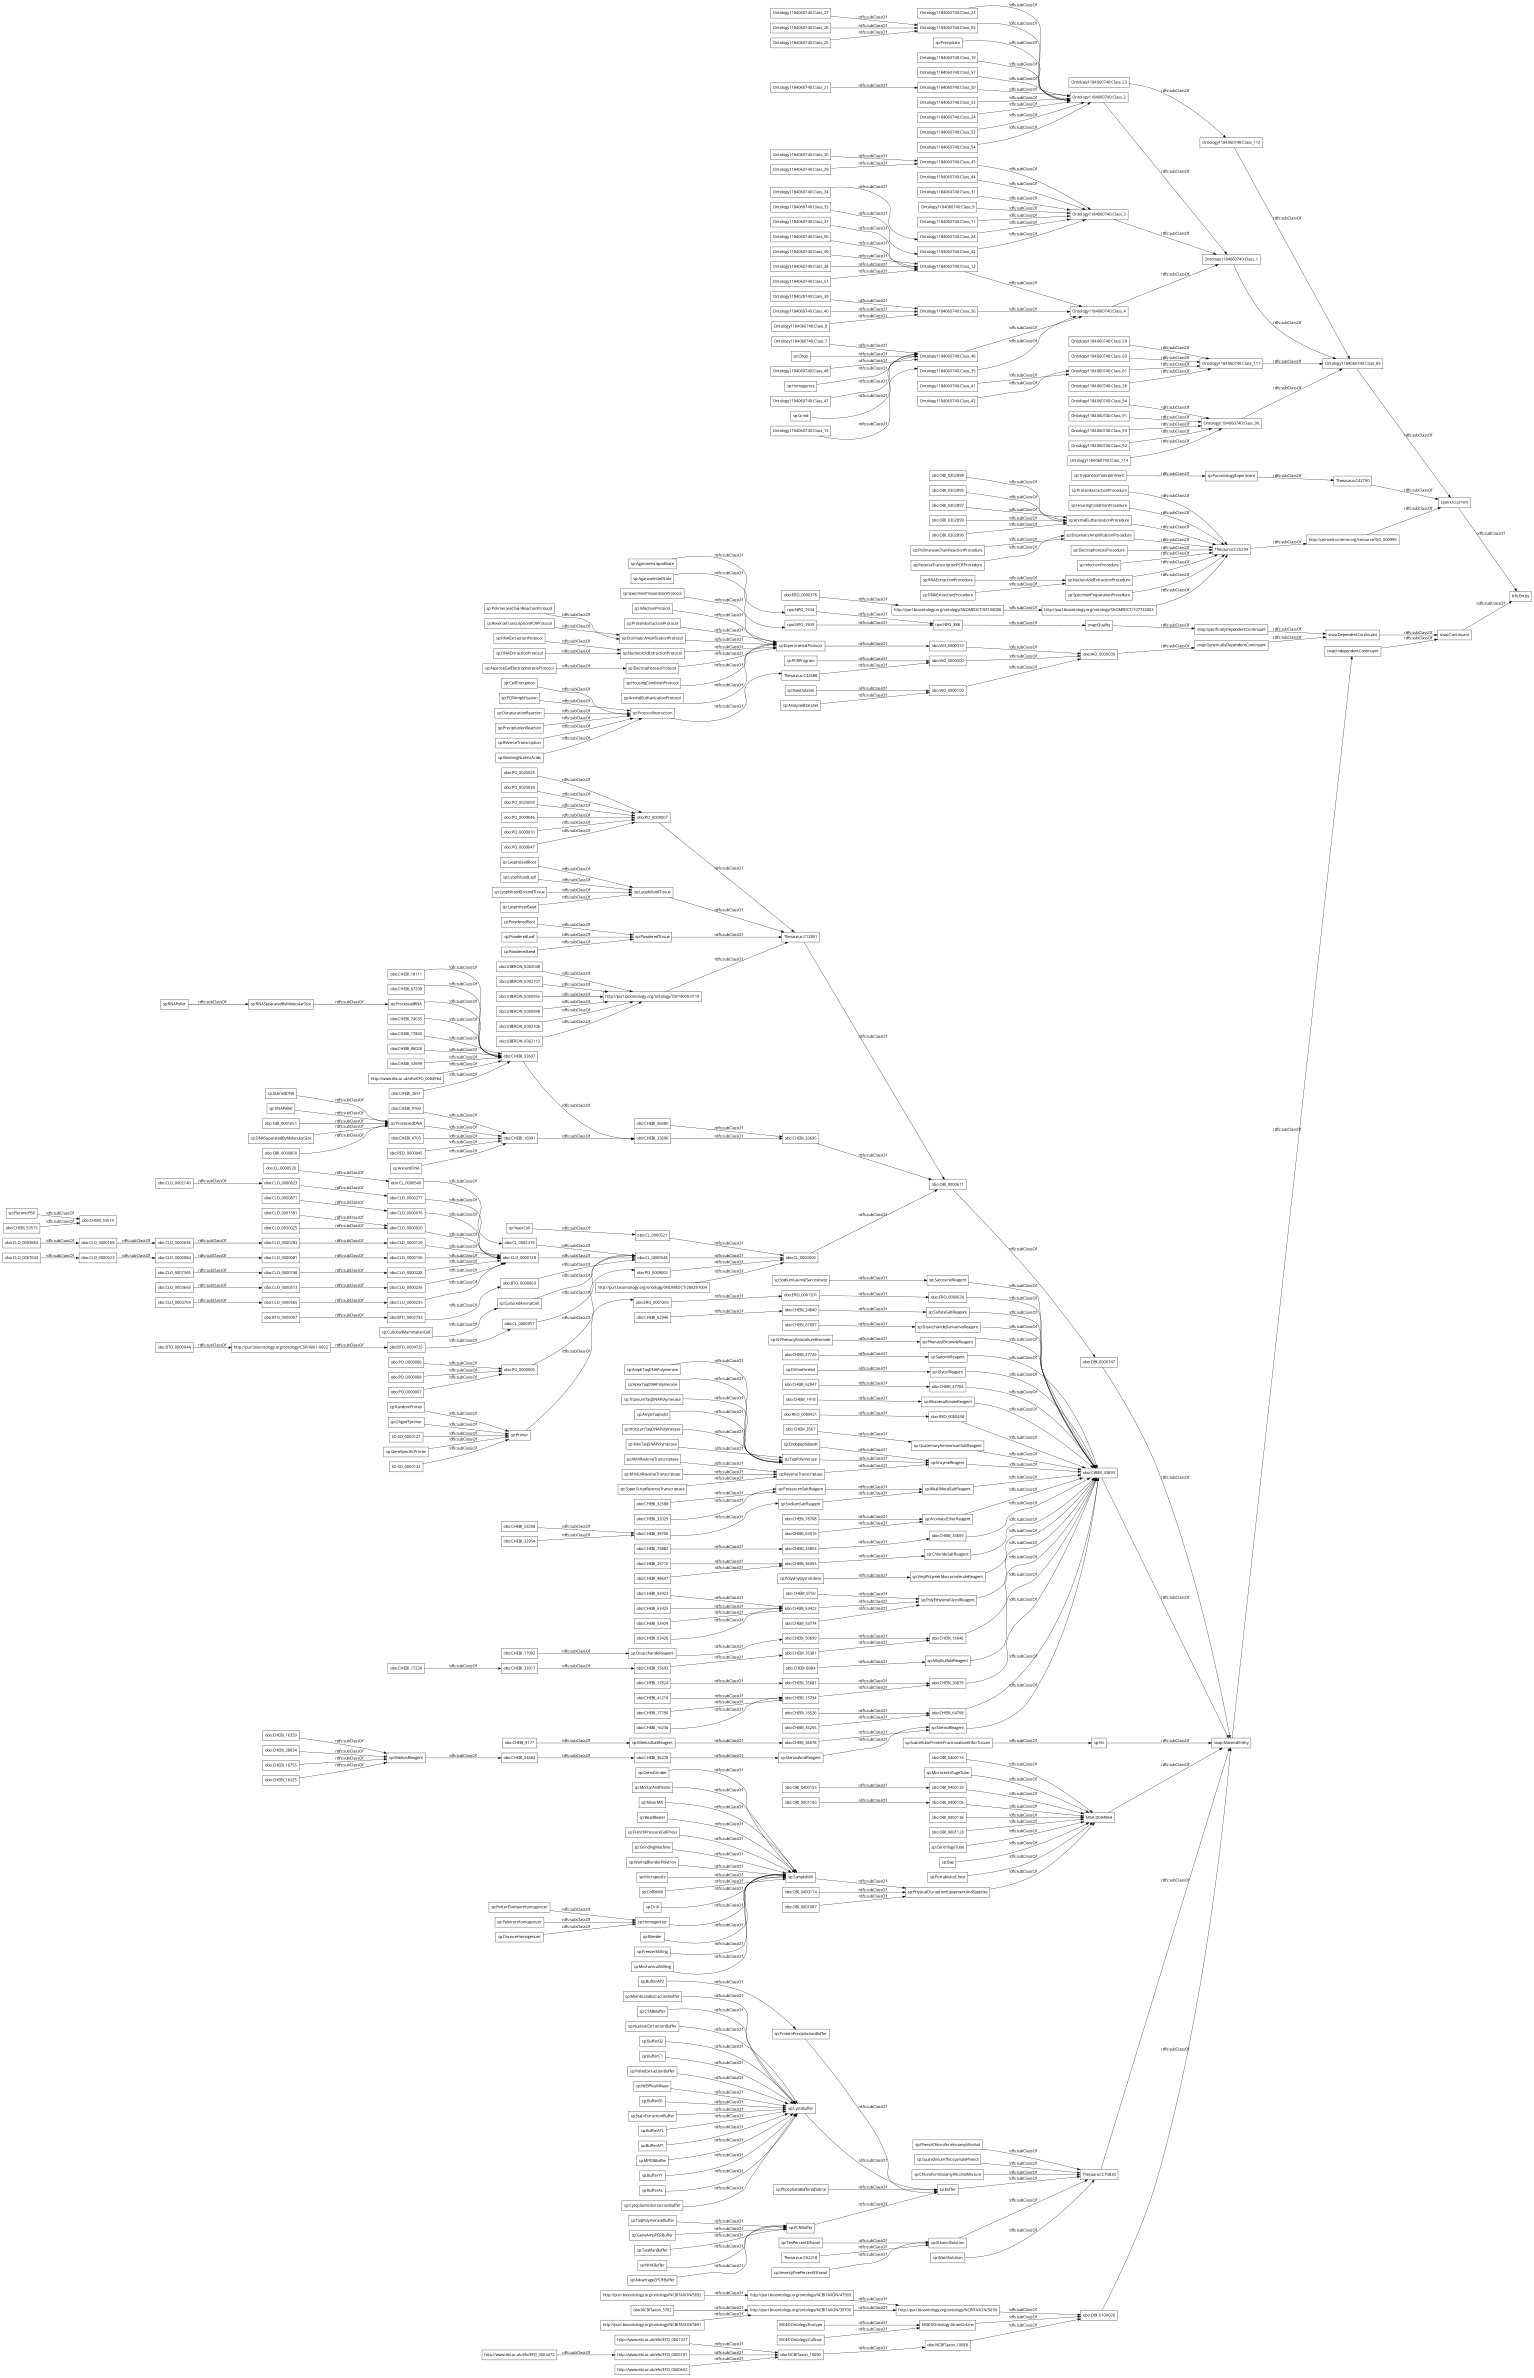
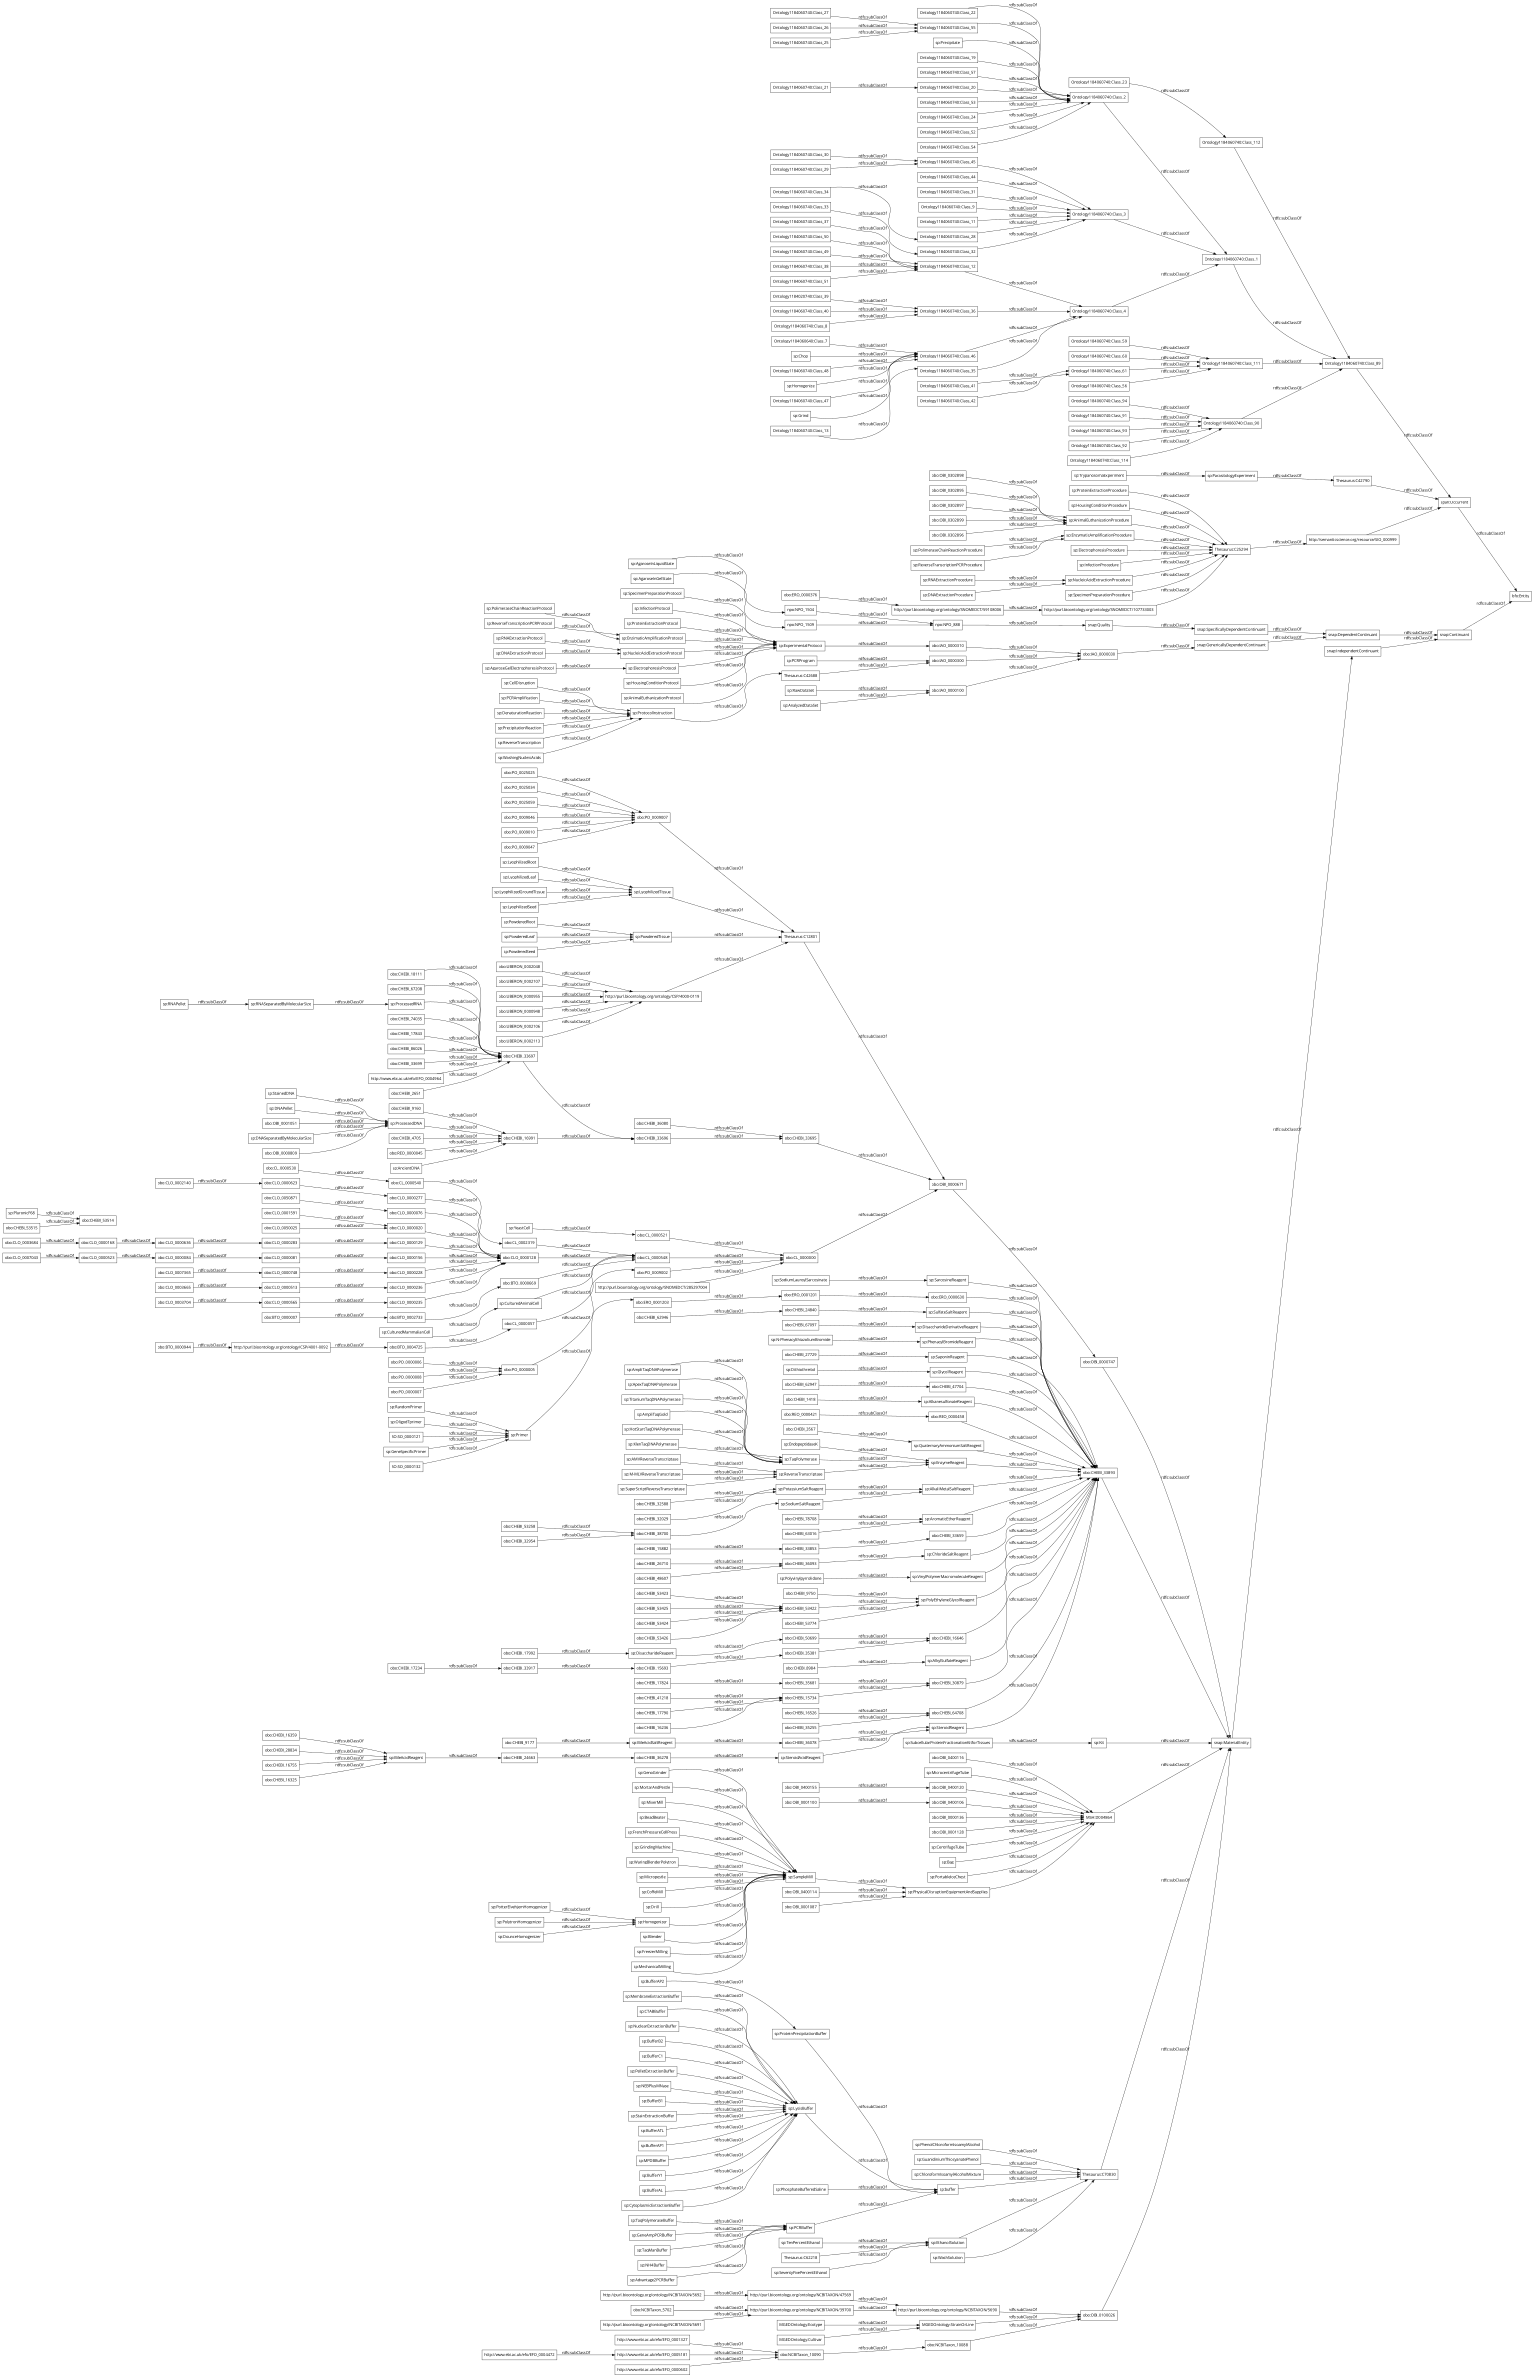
node "Ontology1184060740:Class_7": label "Ontology1184060740:Class_7" -> "Ontology1184060640:Class_7"
